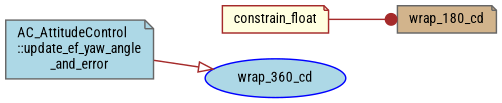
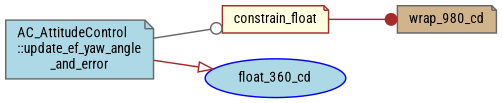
node "wrap_180_cd": label "wrap_180_cd" -> "wrap_980_cd"
edge "AC_AttitudeControl ::update_ef_yaw_angle _and_error" -> "constrain_float": added
node "wrap_360_cd": label "wrap_360_cd" -> "float_360_cd"
